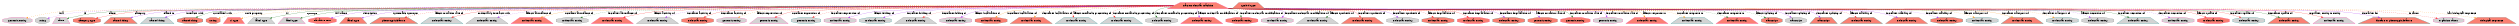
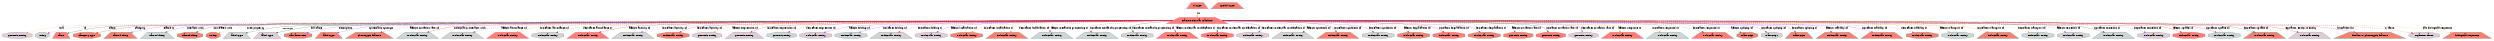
edge "macromolecular machine" -> "iri type": reversed
node "name": fillcolor lightgrey -> salmon
node "narrative text": color deeppink -> teal
